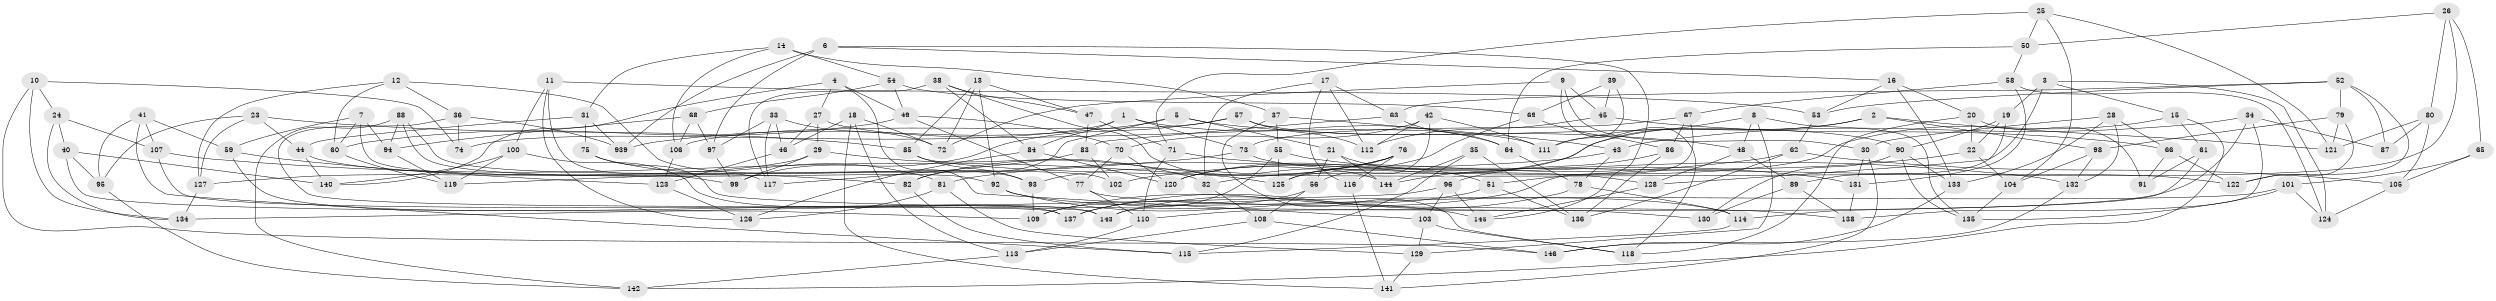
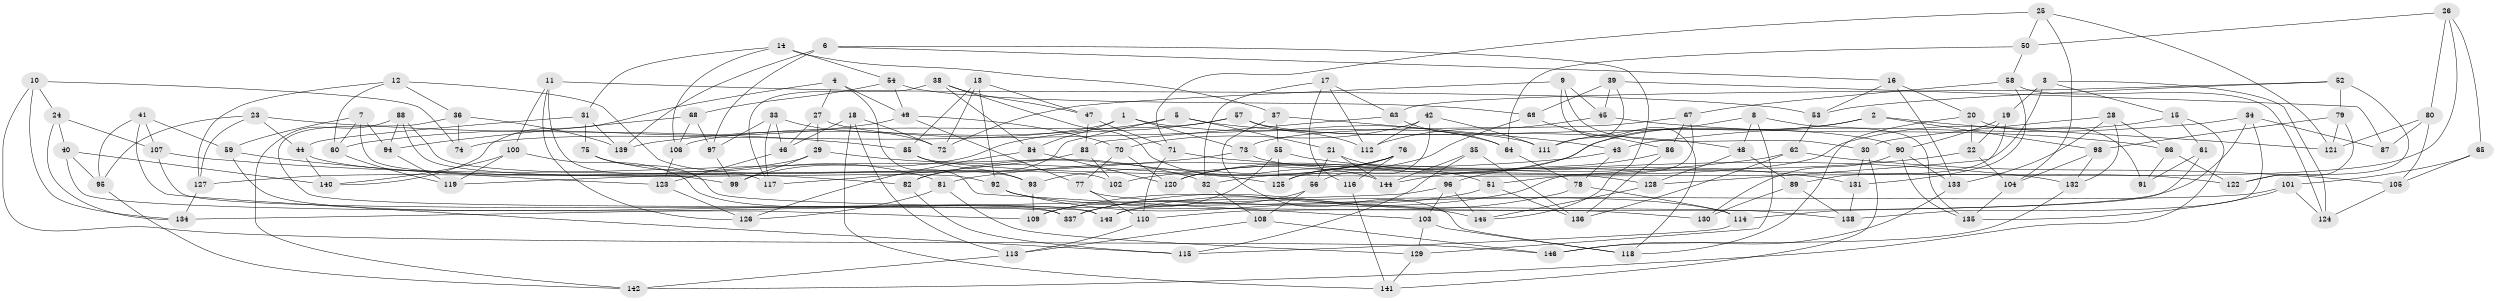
edge "52" -- "87": now "39" -- "87"
node "939": label "939" -> "139"
node "137": label "137" -> "337"
